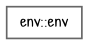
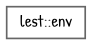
node "env::env": label "env::env" -> "lest::env"
